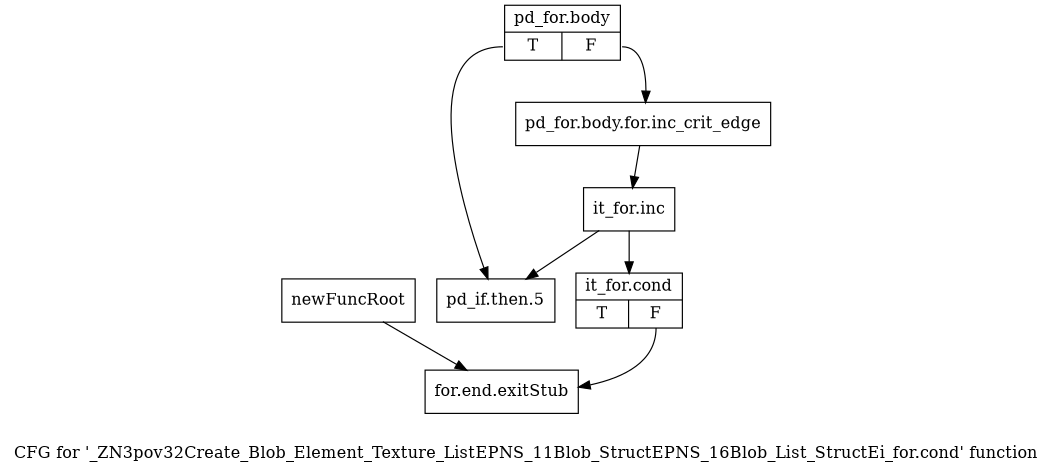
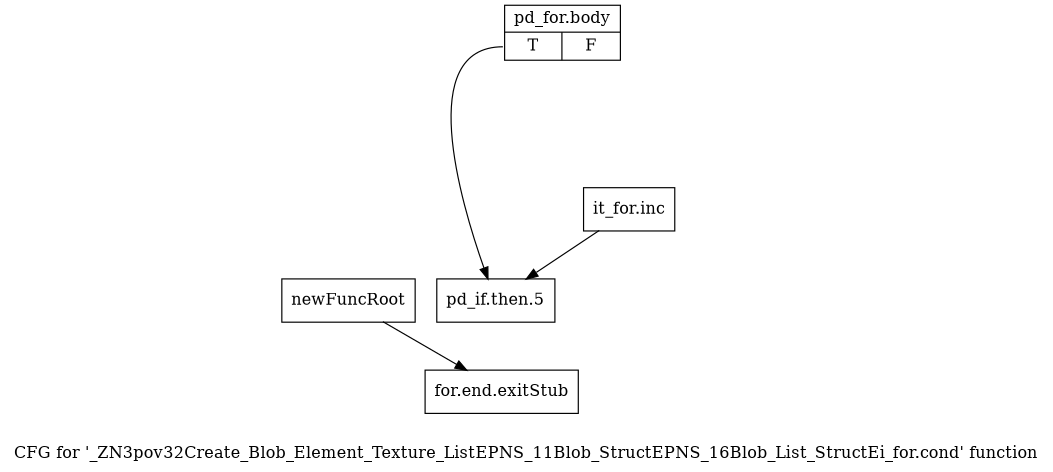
node "pd_for.body.for.inc_crit_edge": removed
node "it_for.cond": removed
